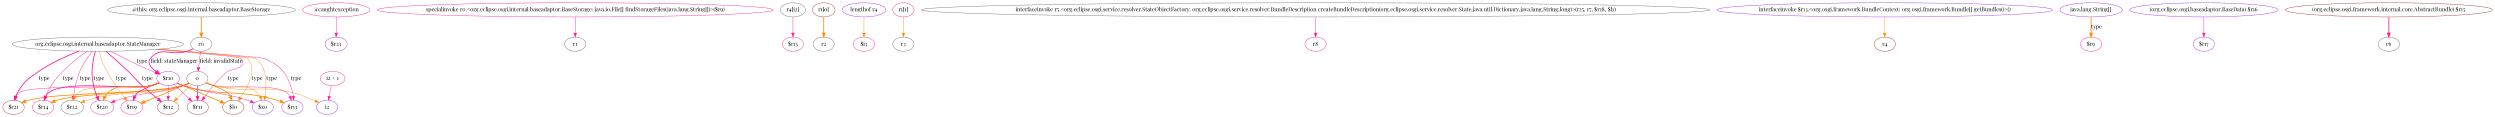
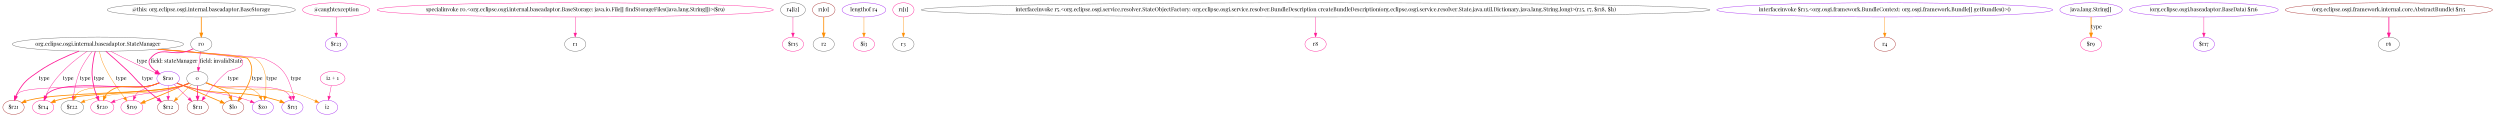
edge "org.eclipse.osgi.internal.baseadaptor.StateManager" -> "$l0": style solid -> bold
edge "$r10" -> "$r19": style bold -> solid
